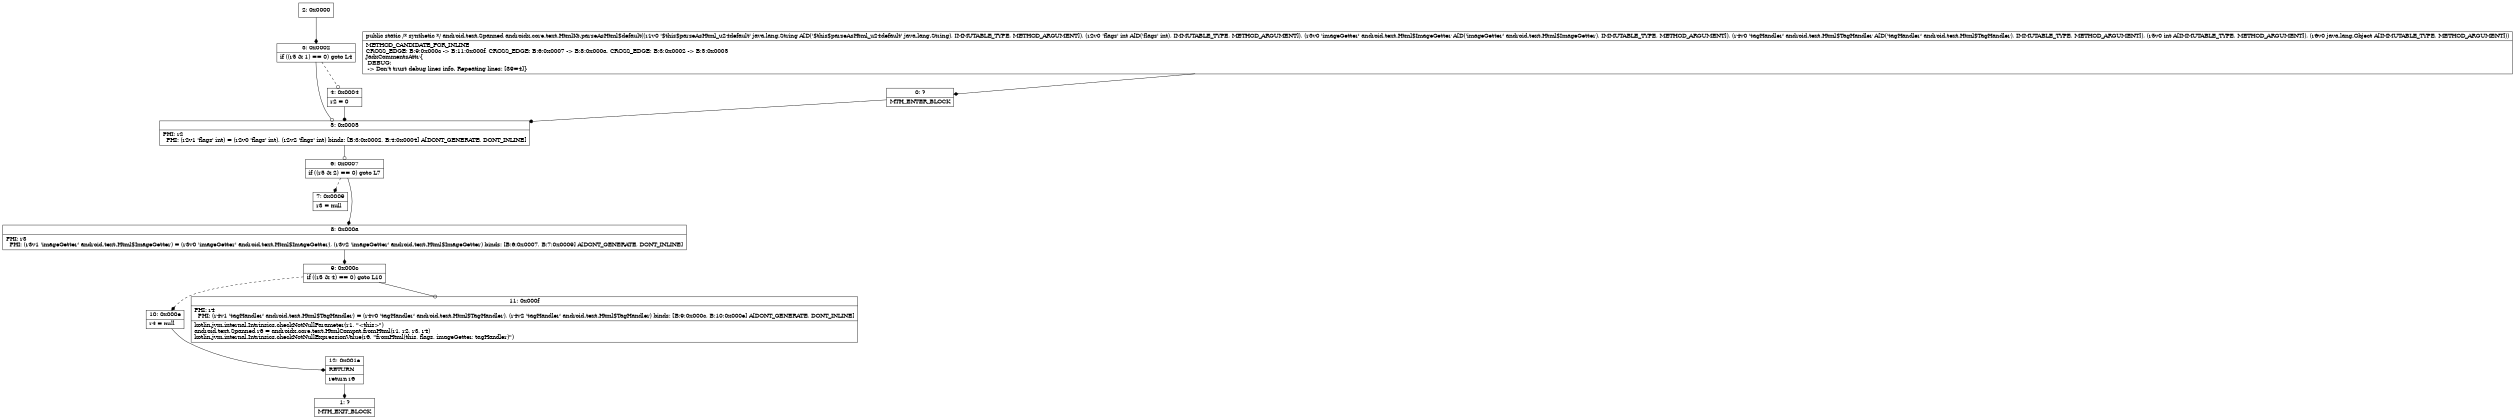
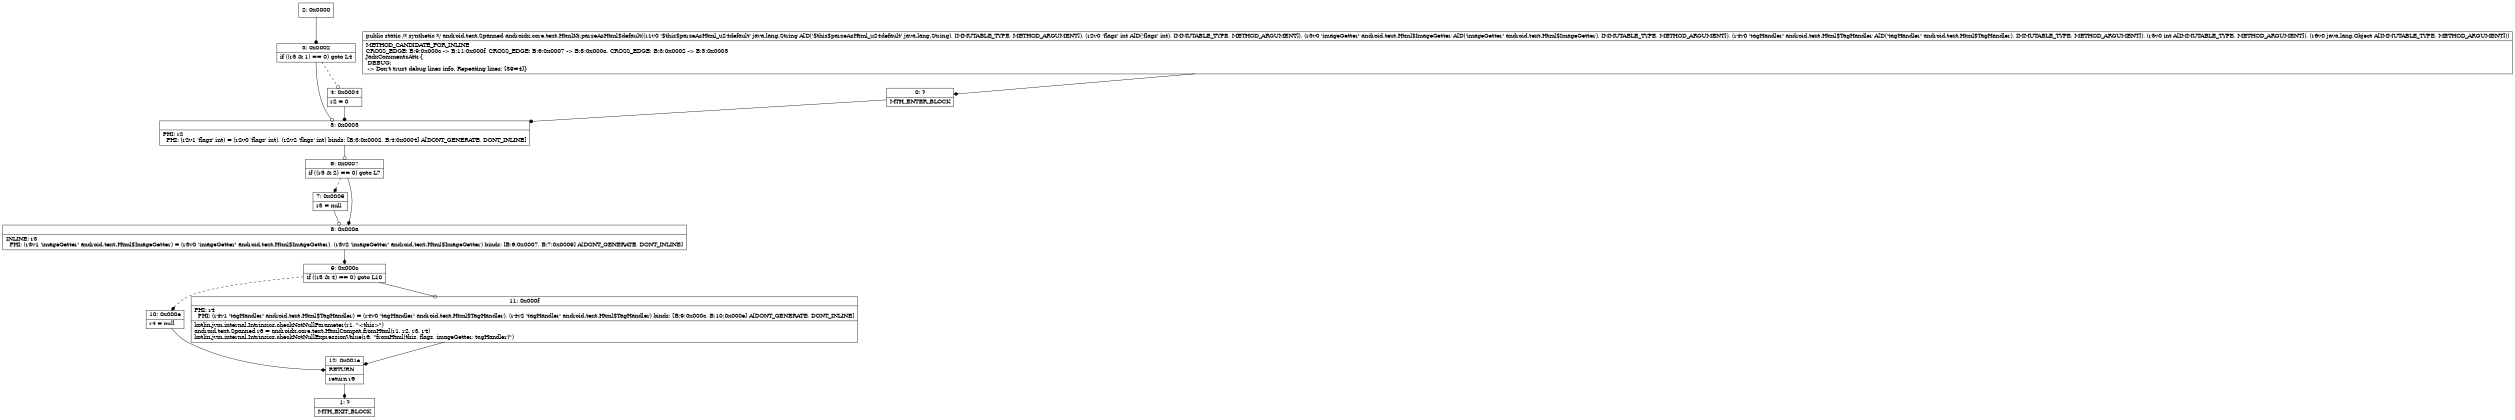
edge "2: 0x0000" -> "3: 0x0002": arrowhead diamond -> dot
edge "7: 0x0009" -> "8: 0x000a": added
node "8: 0x000a": text "PHI: r3" -> "INLINE: r3"
edge "11: 0x000f" -> "12: 0x001e": added
